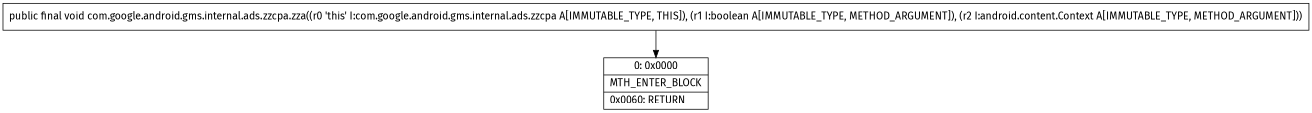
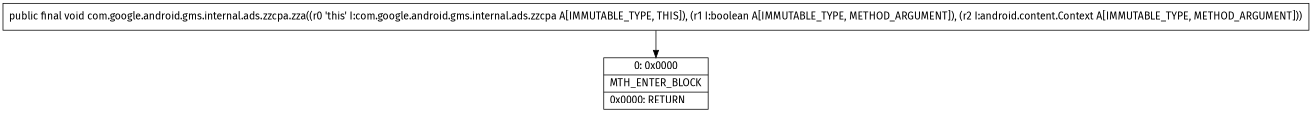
node "0: 0x0000": text "0x0060: RETURN" -> "0x0000: RETURN"
